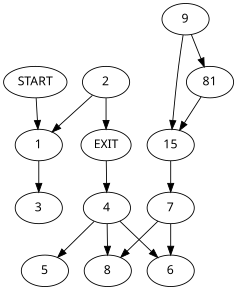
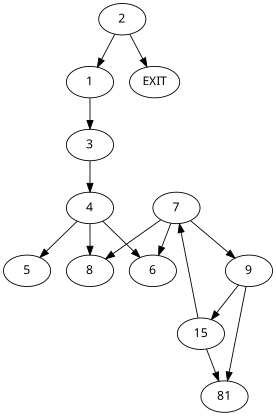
node "START": removed
edge "81" -> "15": reversed
edge "EXIT" -> "4": now "3" -> "4"
edge "7" -> "9": added
